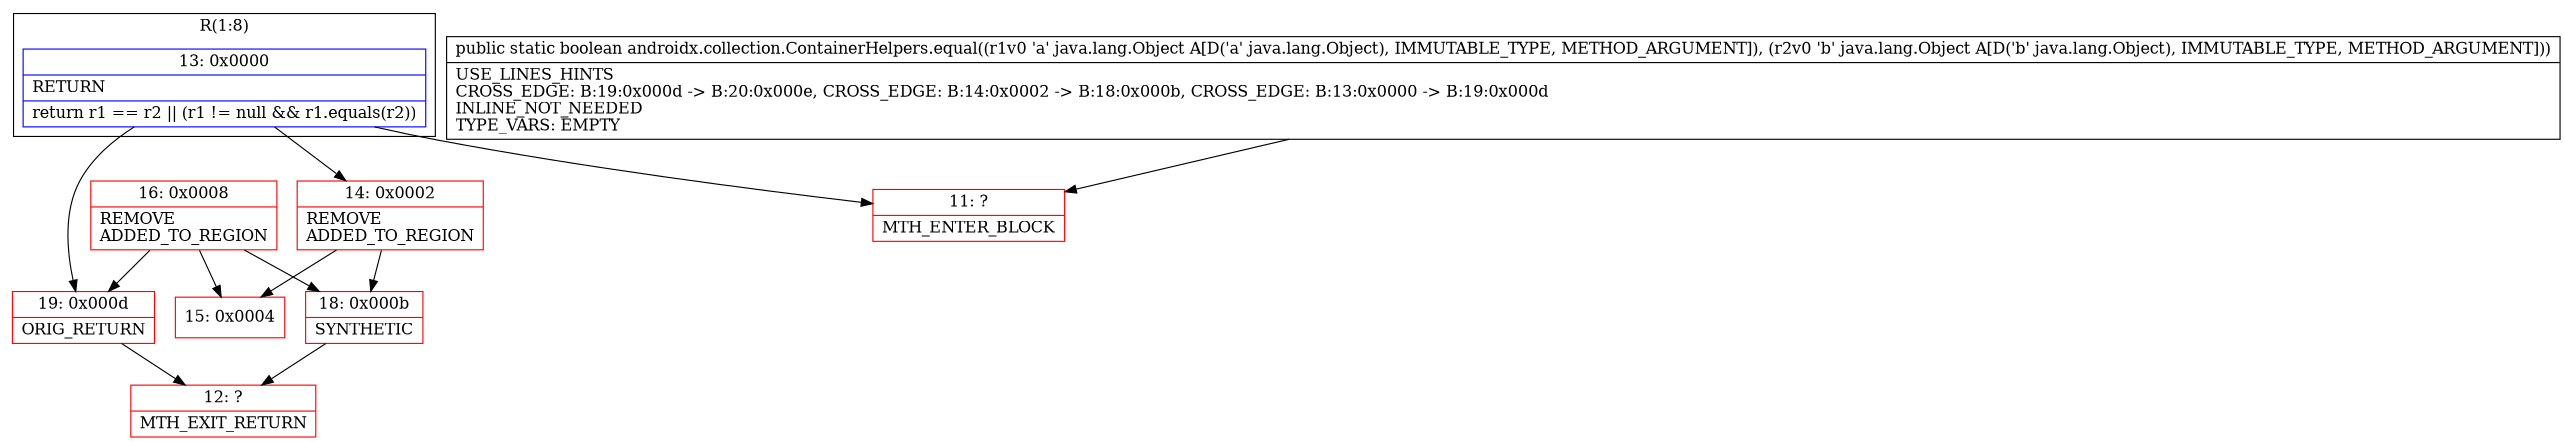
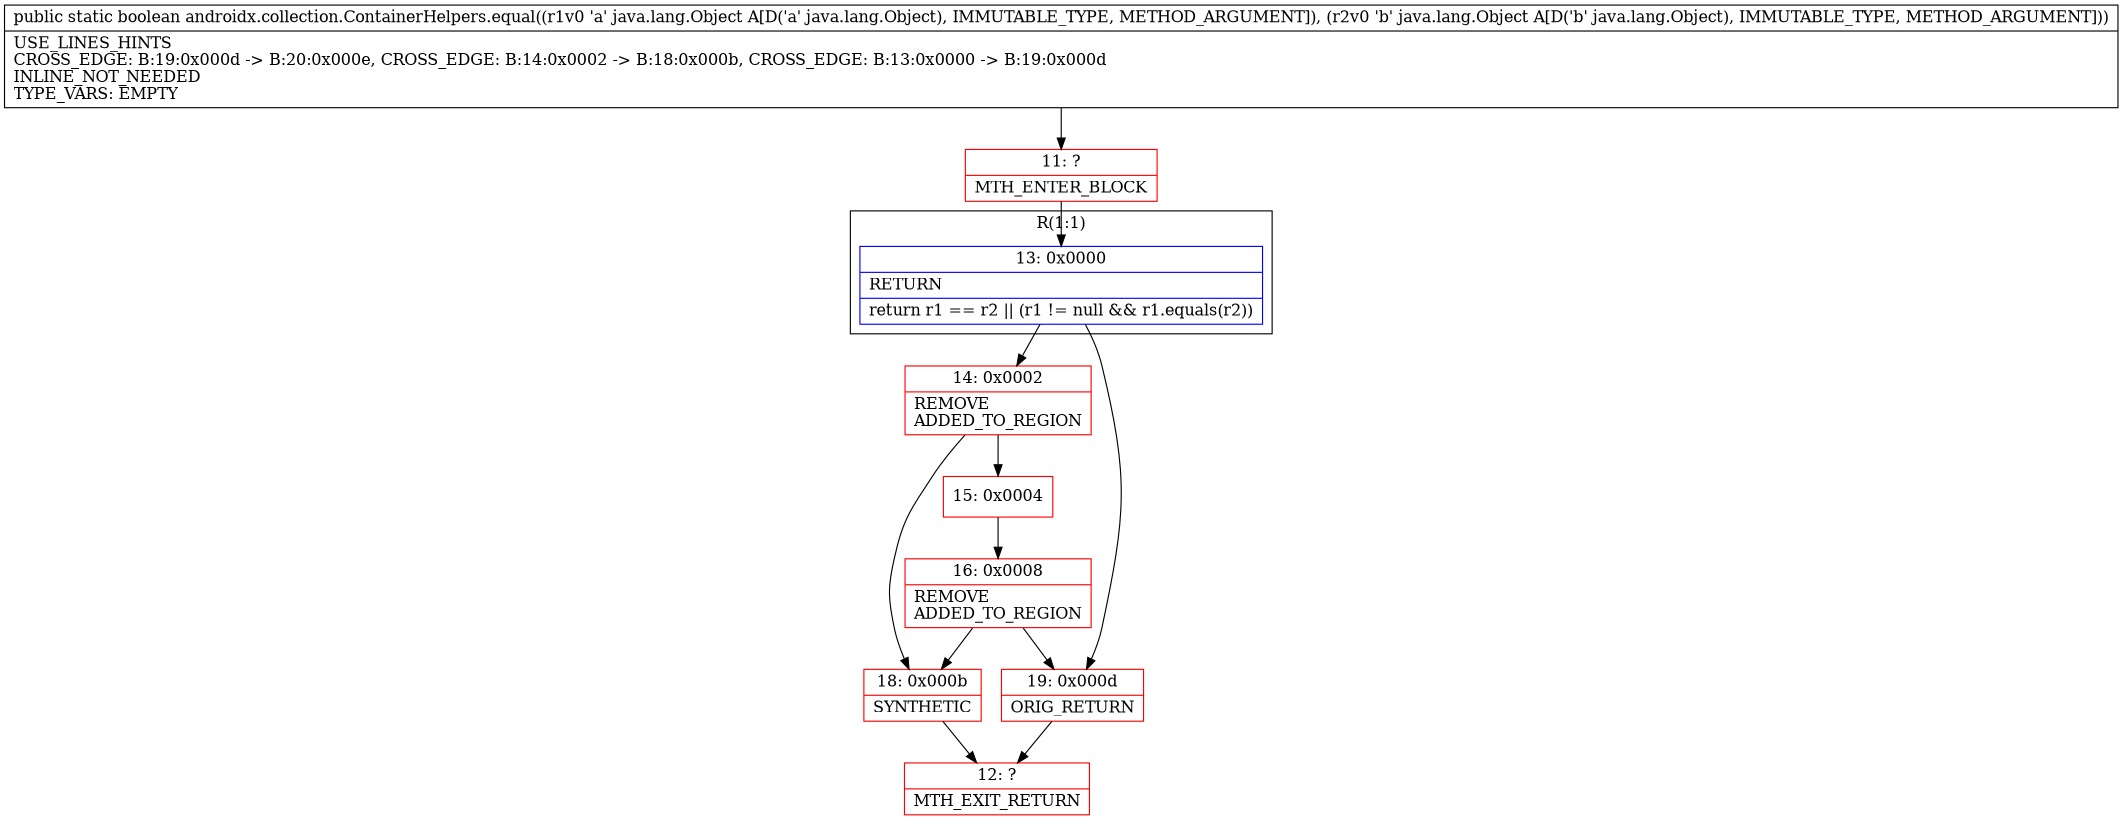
cluster "R(1:8)": label "R(1:8)" -> "R(1:1)"
edge "13: 0x0000" -> "11: ?": reversed
edge "16: 0x0008" -> "15: 0x0004": reversed
